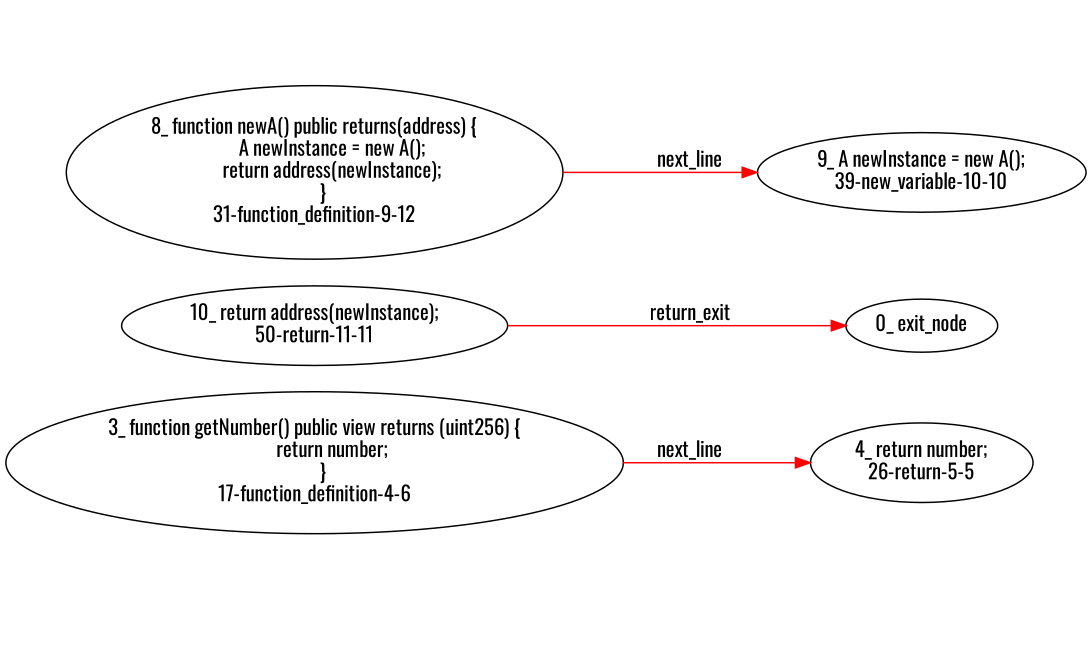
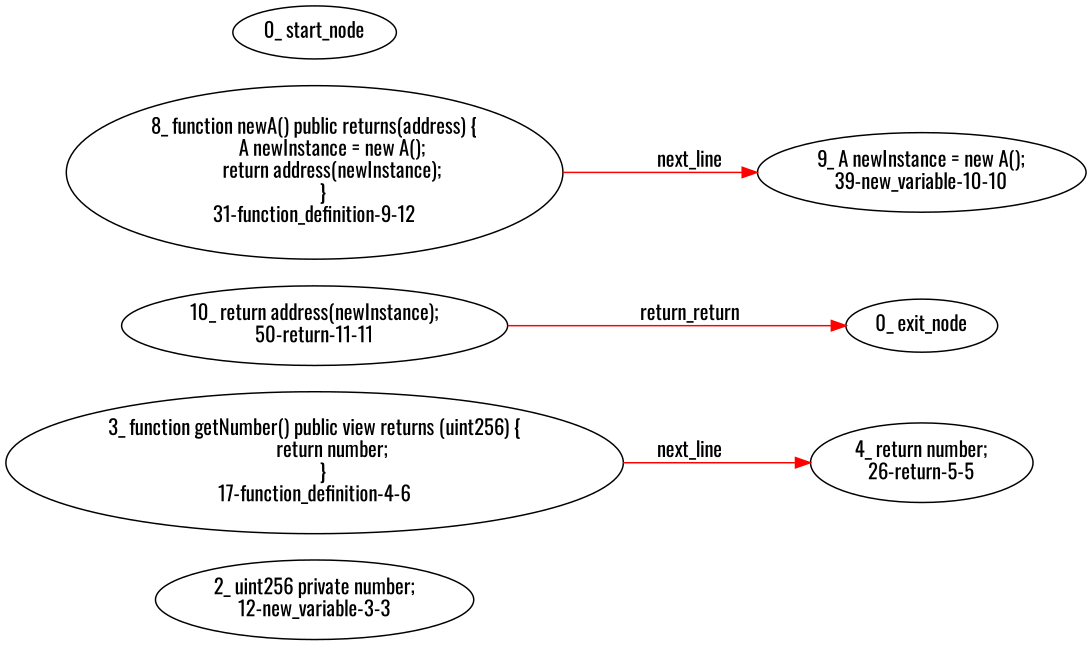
node "0_ start_node": added
edge "10_ return address(newInstance); 50-return-11-11" -> "0_ exit_node": label "return_exit" -> "return_return"
node "2_ uint256 private number; 12-new_variable-3-3": added
